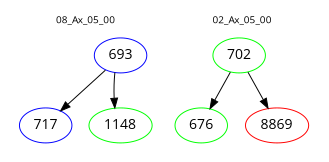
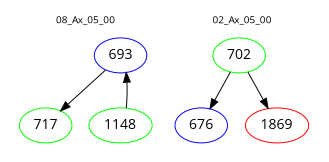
edge "693" -> "1148": reversed
node "717": color blue -> green
node "676": color green -> blue
node "8869": label "8869" -> "1869"
